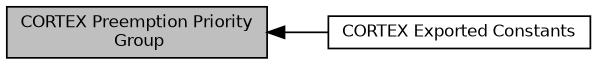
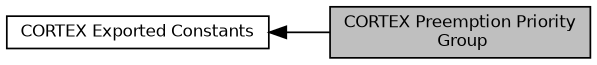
edge "CORTEX Exported Constants" -> "CORTEX Preemption Priority Group": reversed
